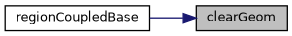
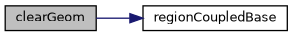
edge "regionCoupledBase" -> "clearGeom": reversed
